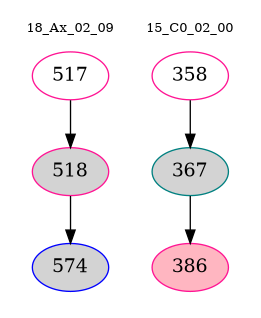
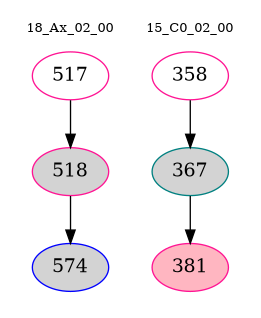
cluster "18_Ax_02_09": label "18_Ax_02_09" -> "18_Ax_02_00"
node "386": label "386" -> "381"
